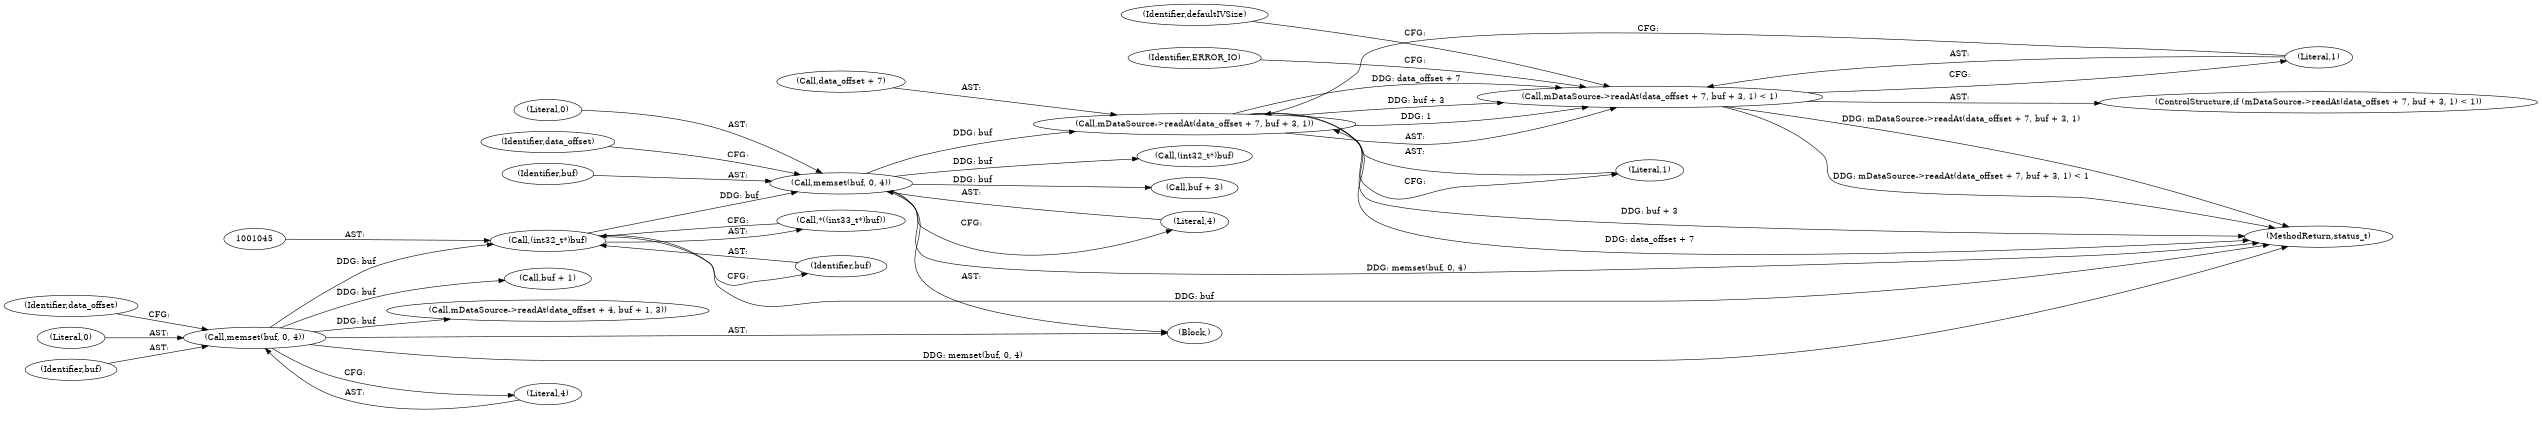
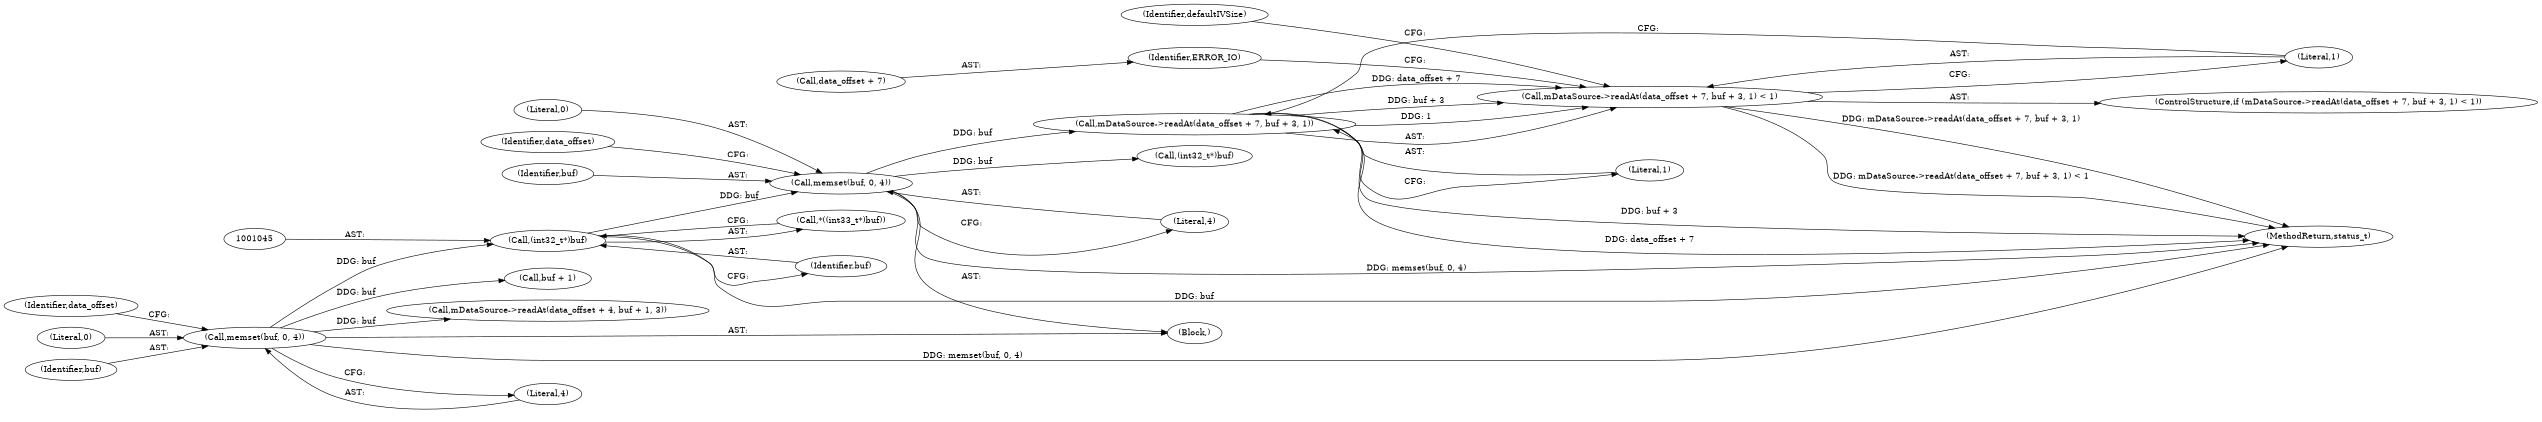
edge "(Call,data_offset + 7)" -> "(Call,mDataSource->readAt(data_offset + 7, buf + 3, 1))": now "(Call,data_offset + 7)" -> "(Identifier,ERROR_IO)"
node "(Call,buf + 3)": removed
